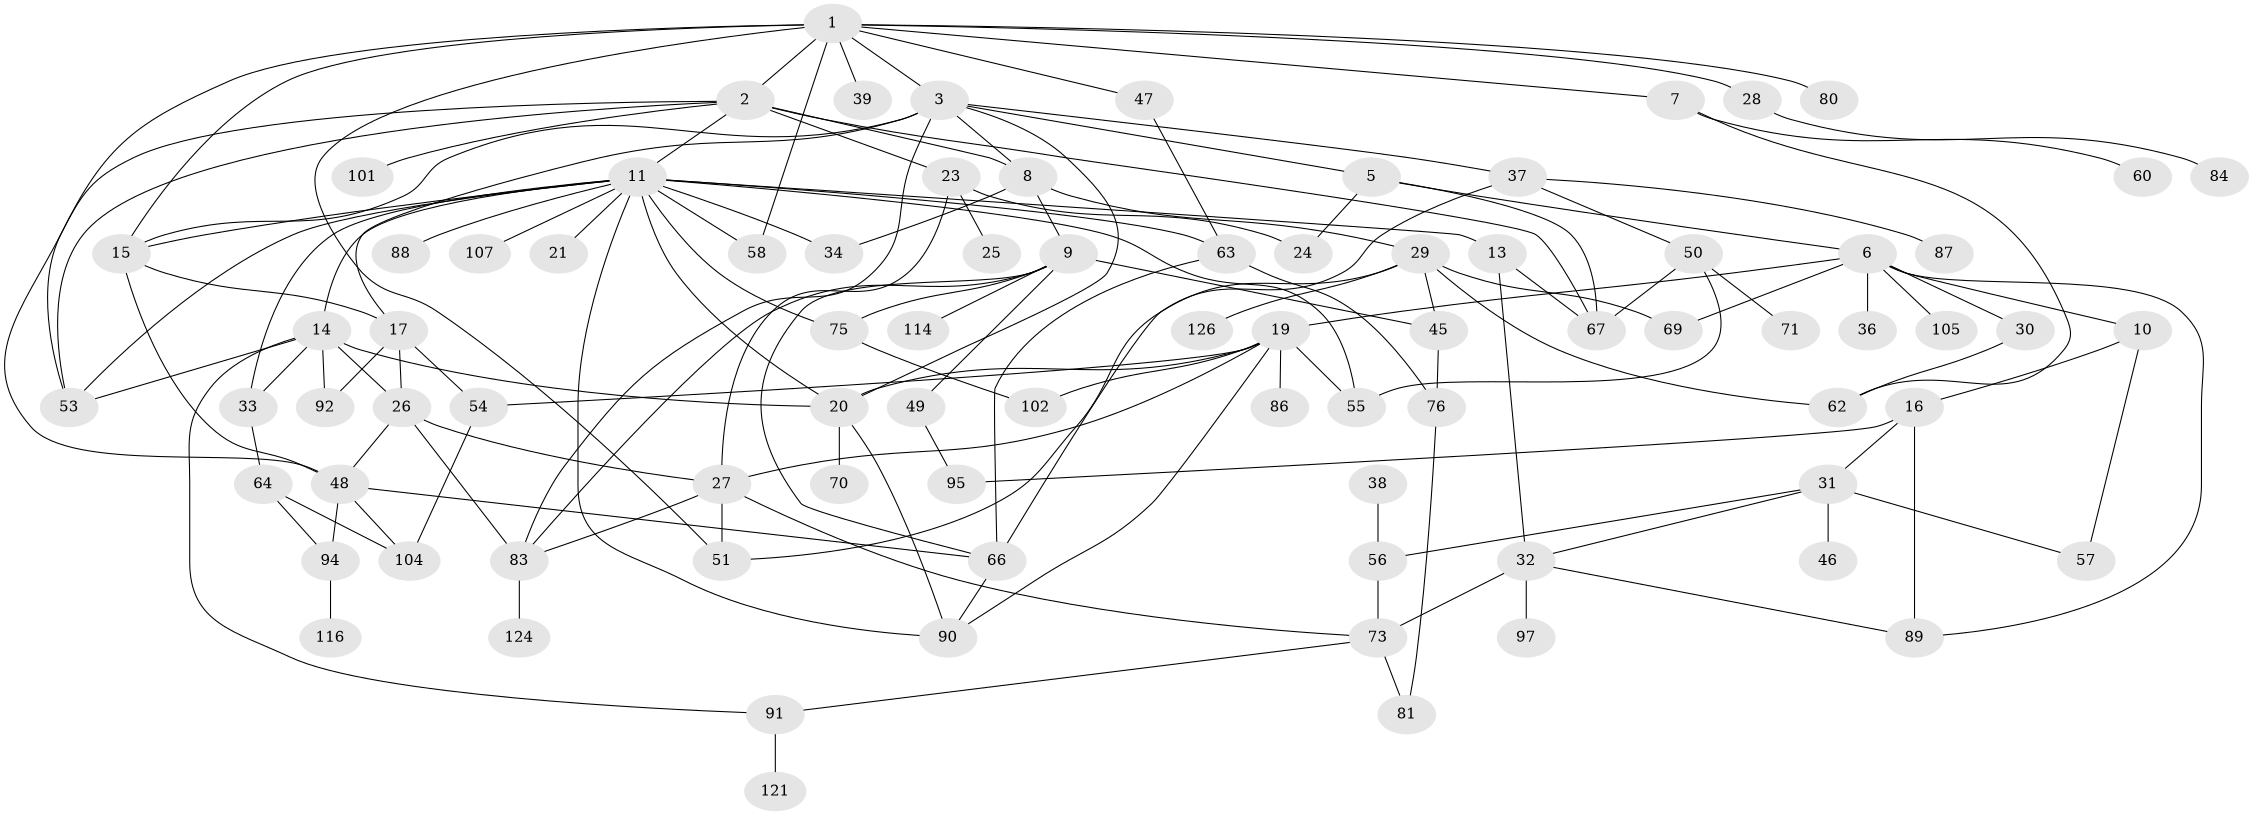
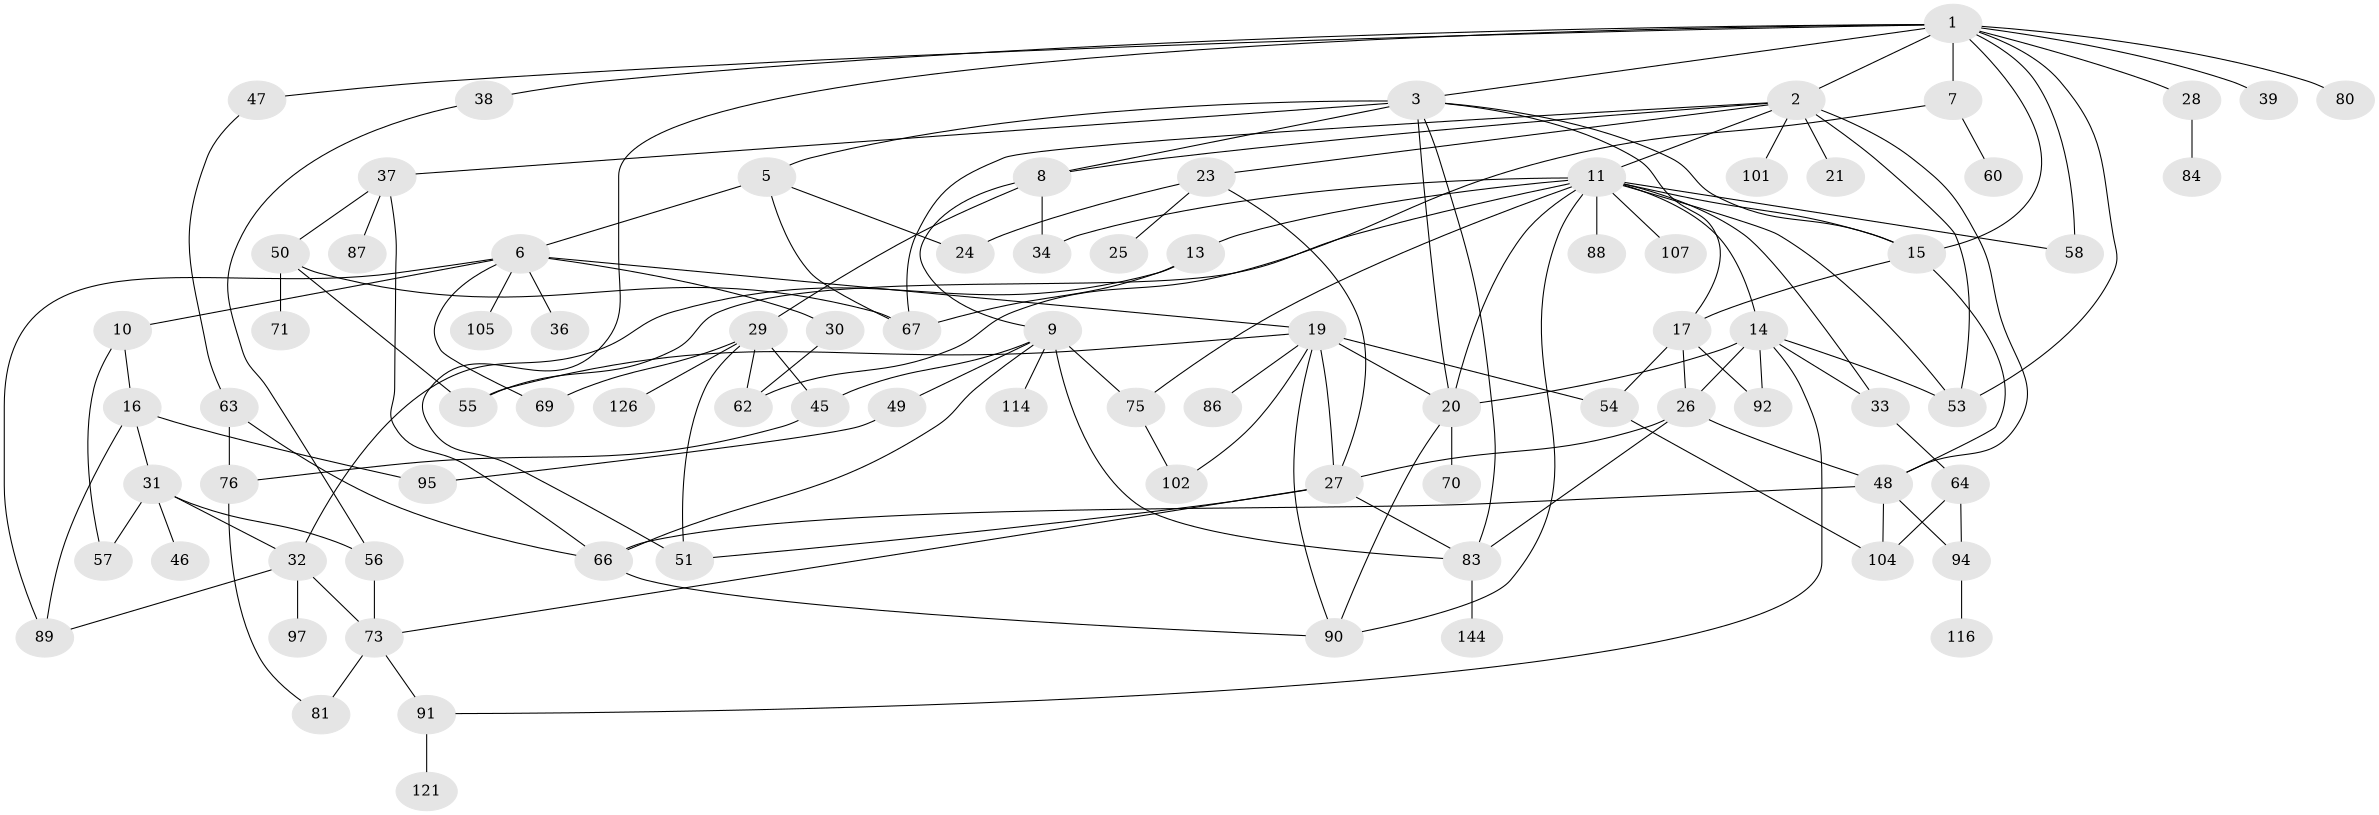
edge "1" -- "38": added
edge "11" -- "63": removed
edge "11" -- "21": now "2" -- "21"
node "124": label "124" -> "144"
